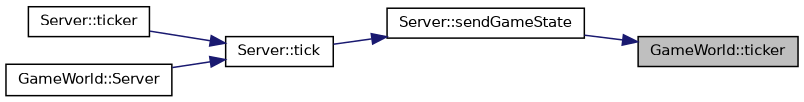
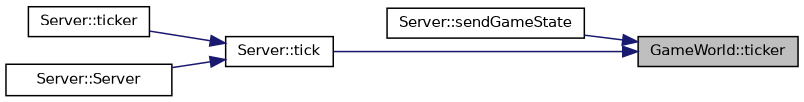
edge "Server::tick" -> "Server::sendGameState": now "Server::tick" -> "GameWorld::ticker"
node "GameWorld::Server": label "GameWorld::Server" -> "Server::Server"
